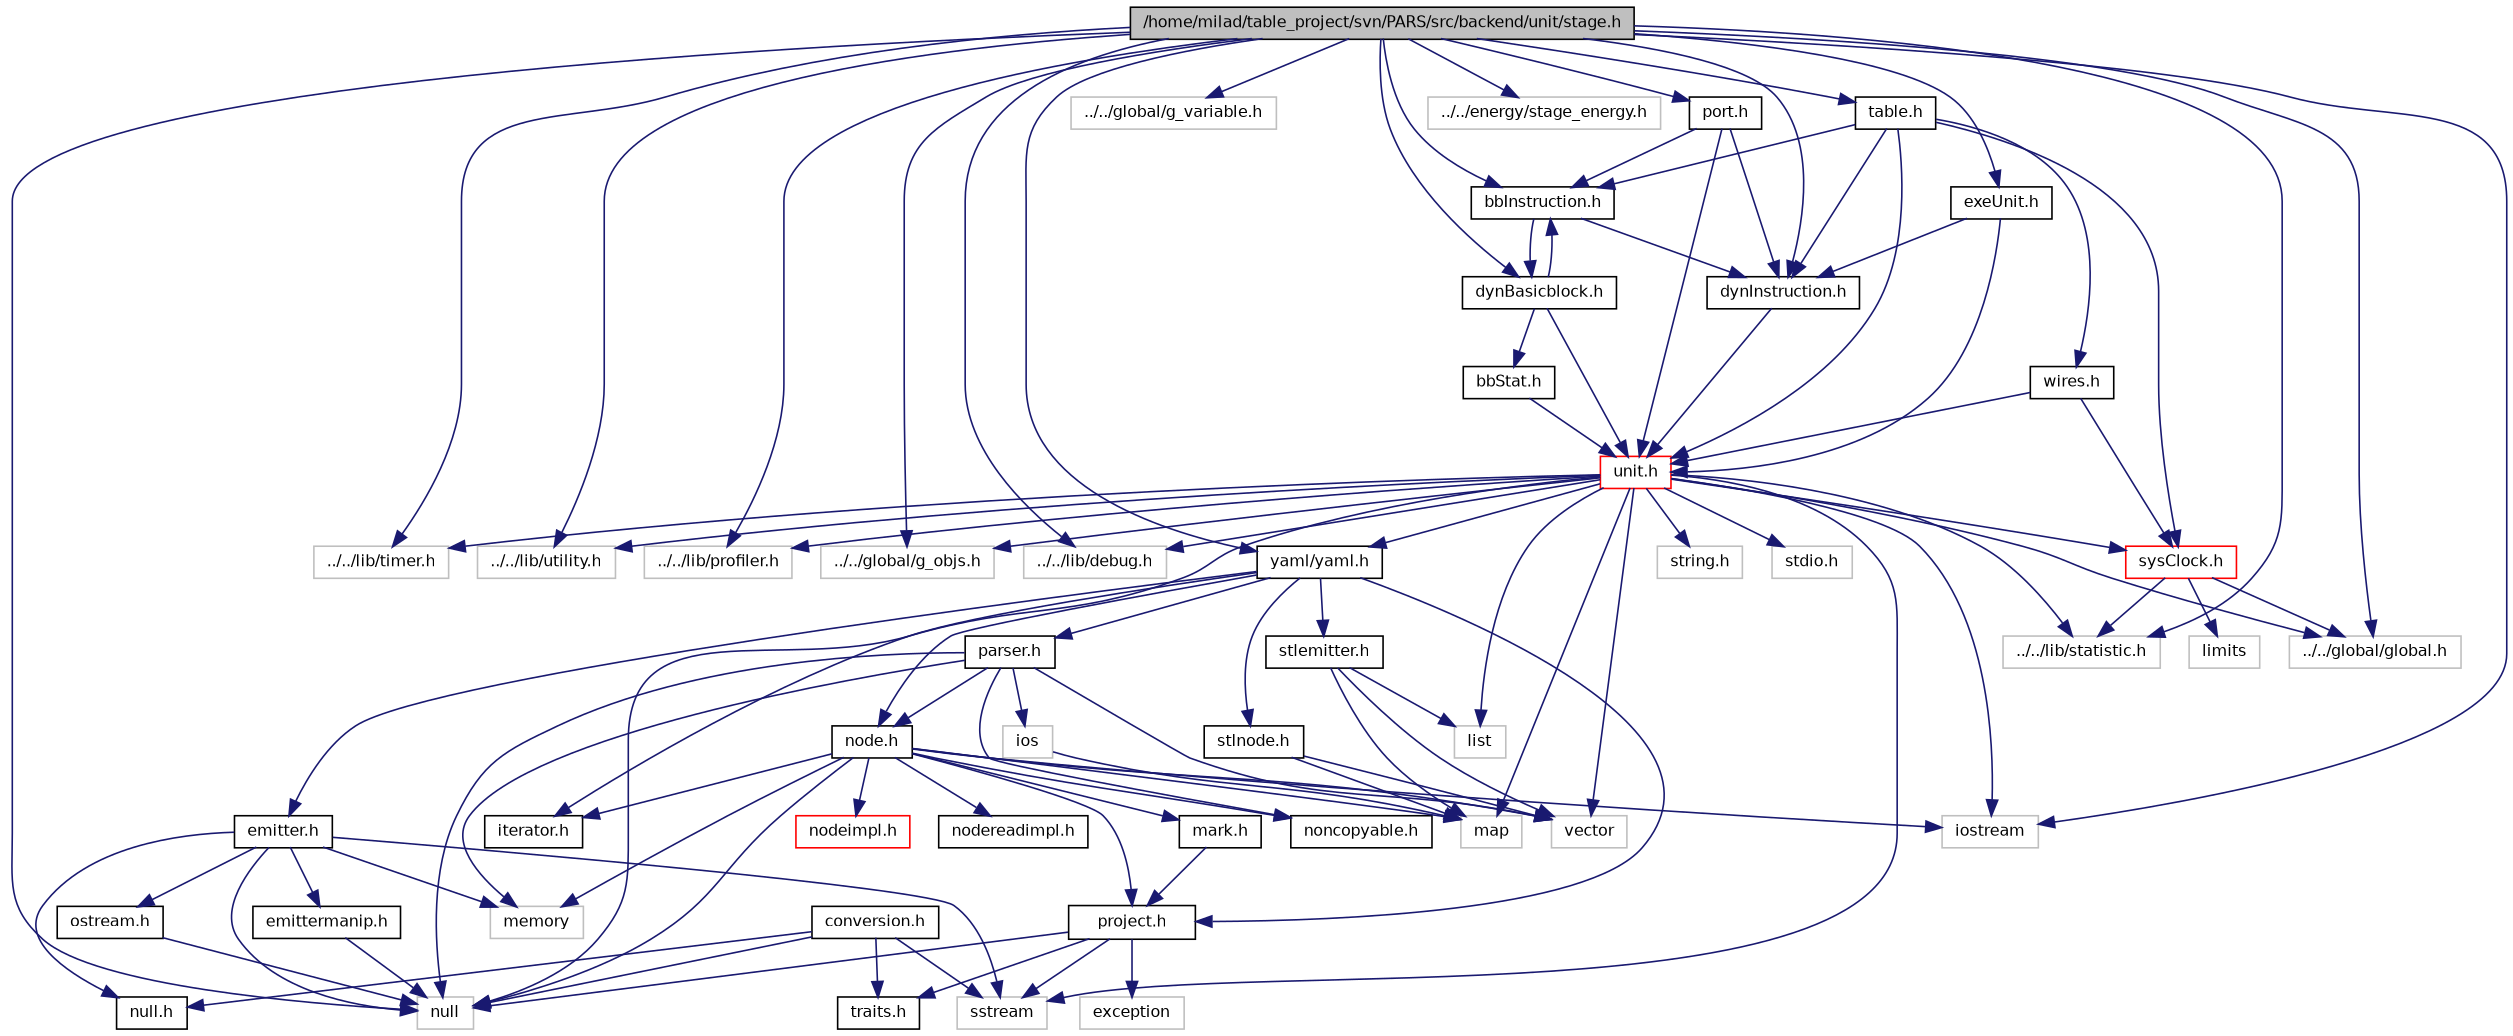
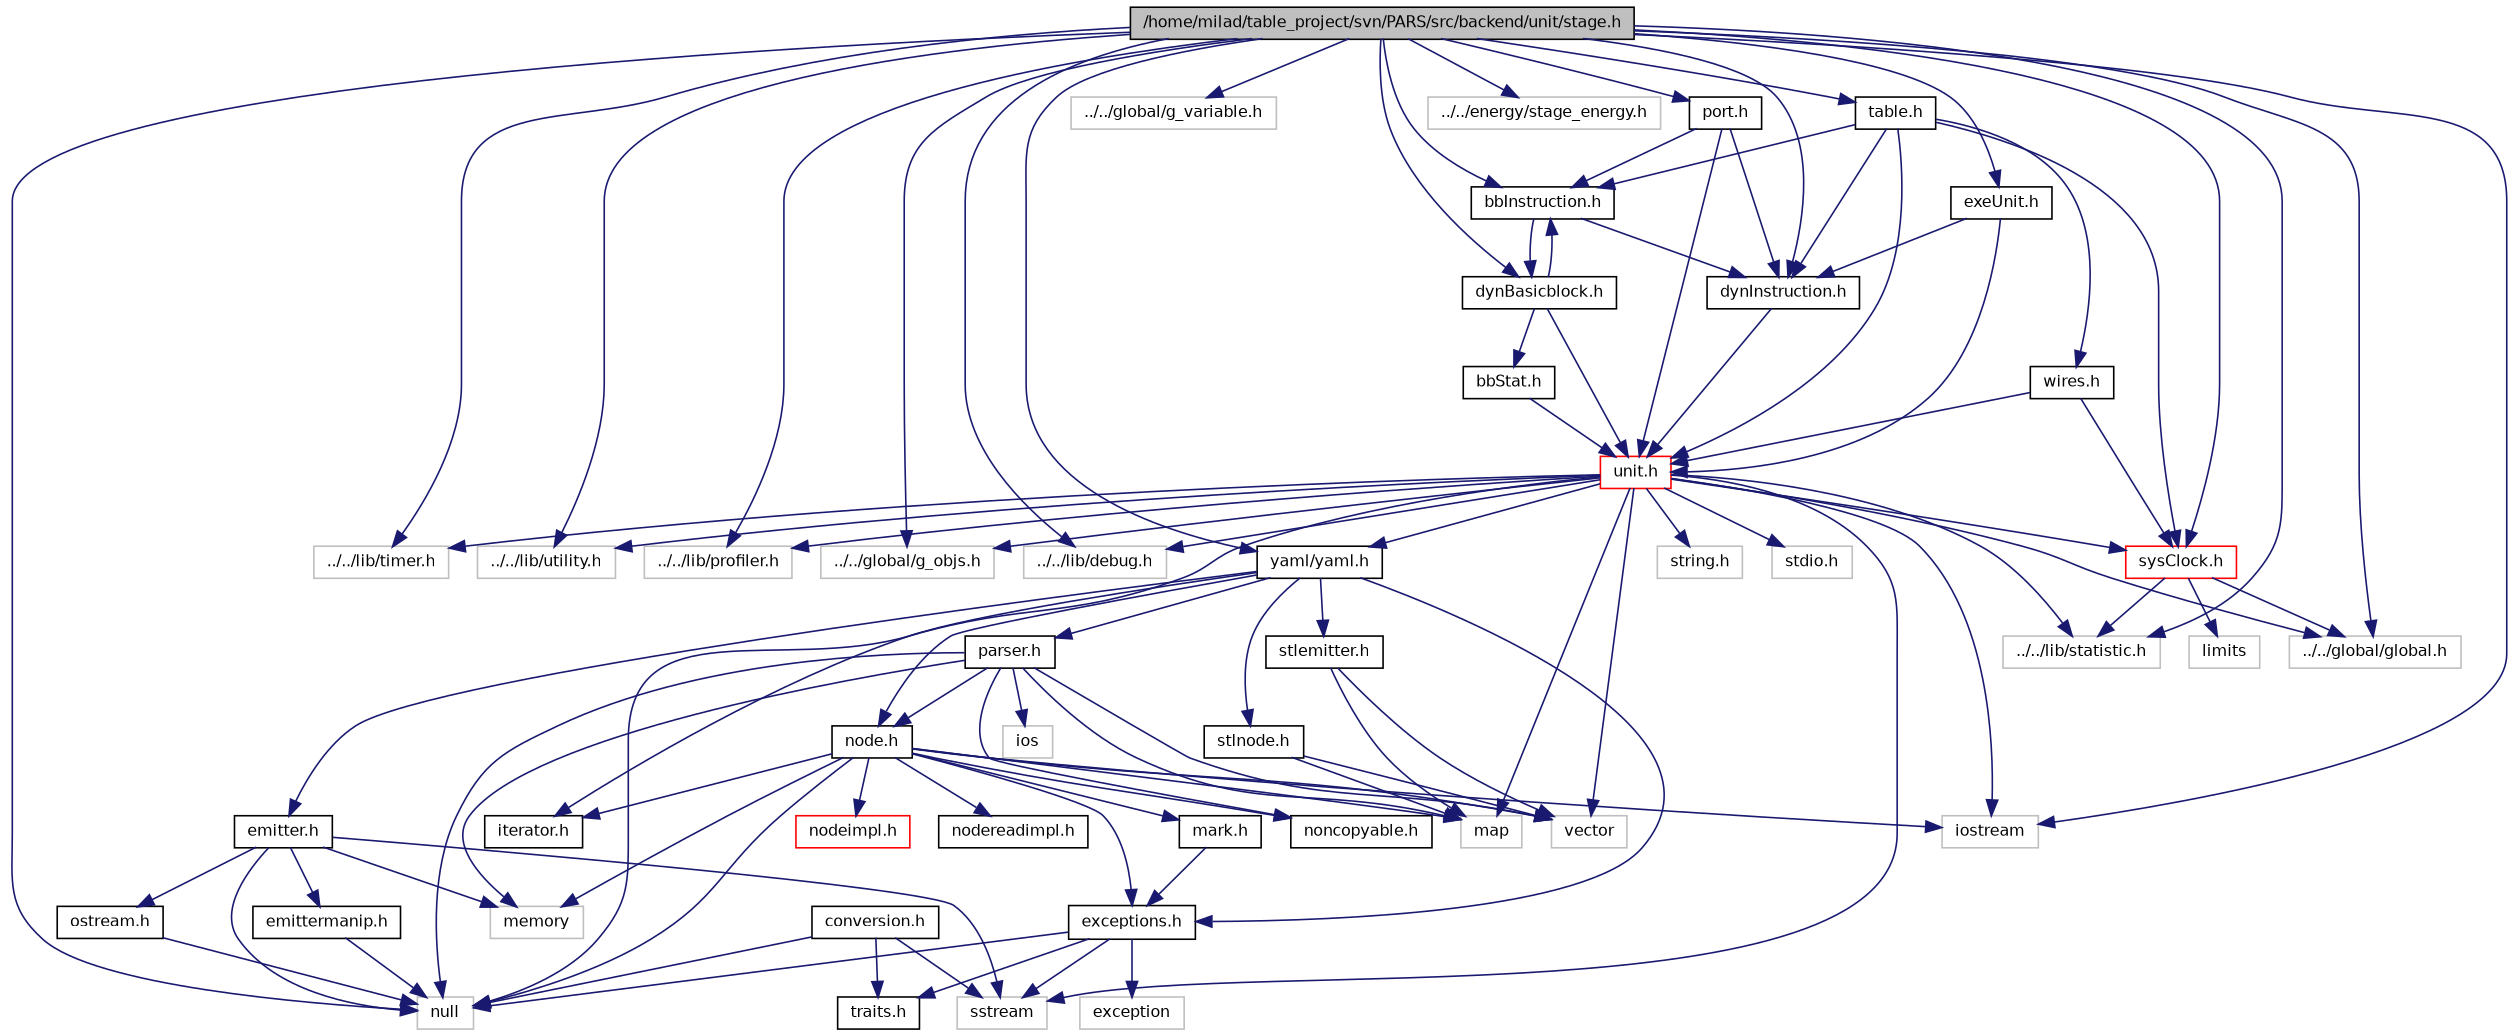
edge "/home/milad/table_project/svn/PARS/src/backend/unit/stage.h" -> "sysClock.h": added
node "list": removed
edge "ios" -> "map": now "parser.h" -> "map"
node "project.h": label "project.h" -> "exceptions.h"
node "null.h": removed
